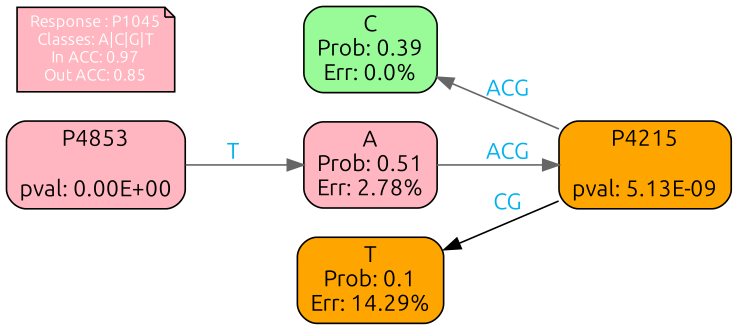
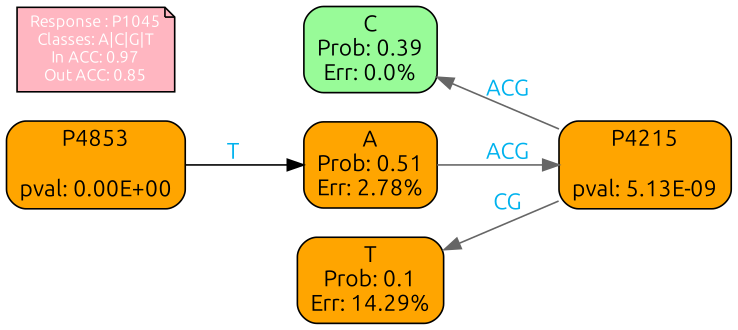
node "P4853 pval: 0.00E+00": fillcolor lightpink -> orange
edge "P4853 pval: 0.00E+00" -> "A Prob: 0.51 Err: 2.78%": color gray40 -> black
node "A Prob: 0.51 Err: 2.78%": fillcolor lightpink -> orange
edge "P4215 pval: 5.13E-09" -> "T Prob: 0.1 Err: 14.29%": color black -> gray40
